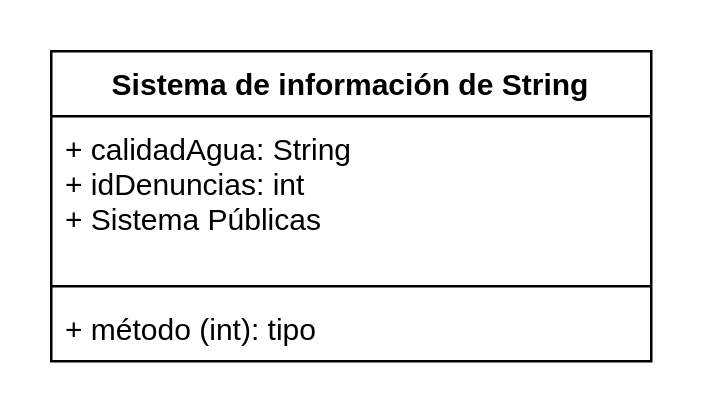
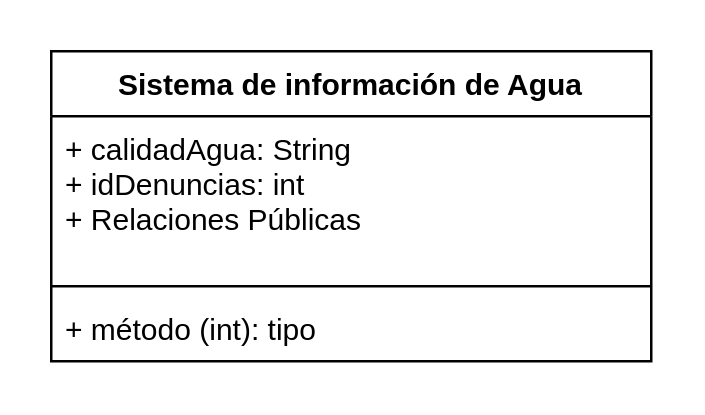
node "Sistema de información de String": label "Sistema de información de String" -> "Sistema de información de Agua"
node "+ calidadAgua: String + idDenuncias: int + Sistema Públicas": label "+ calidadAgua: String + idDenuncias: int + Sistema Públicas" -> "+ calidadAgua: String + idDenuncias: int + Relaciones Públicas"
